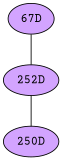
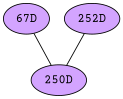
edge "67D" -- "252D": now "67D" -- "250D"
